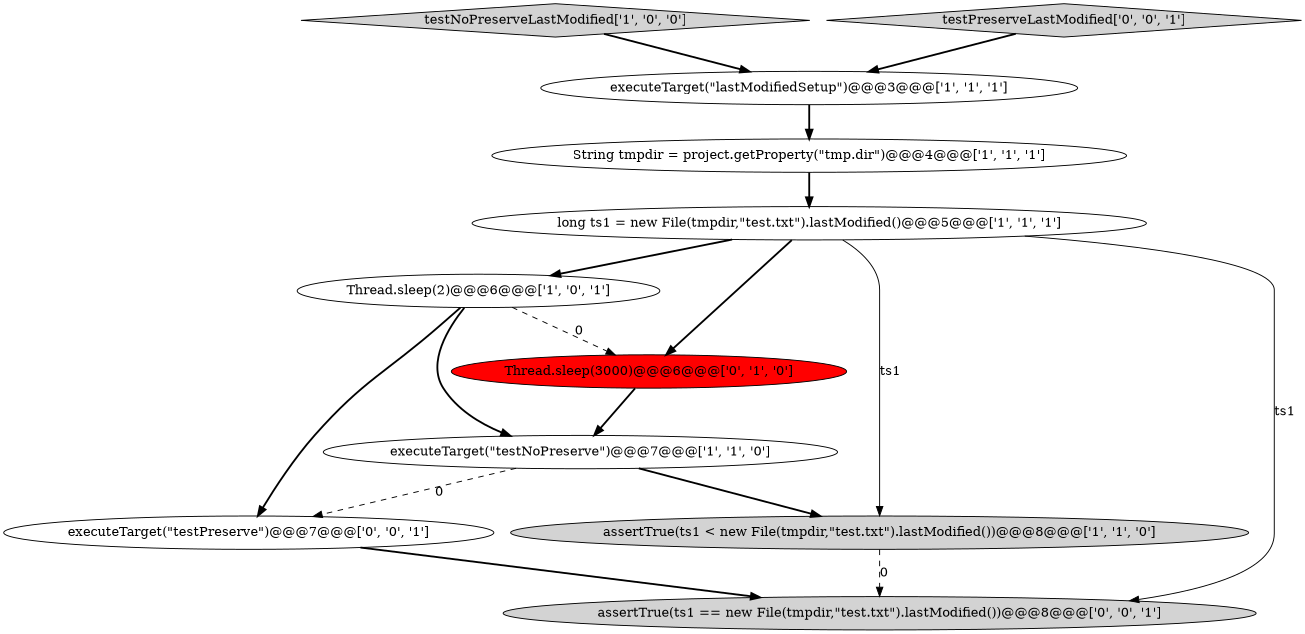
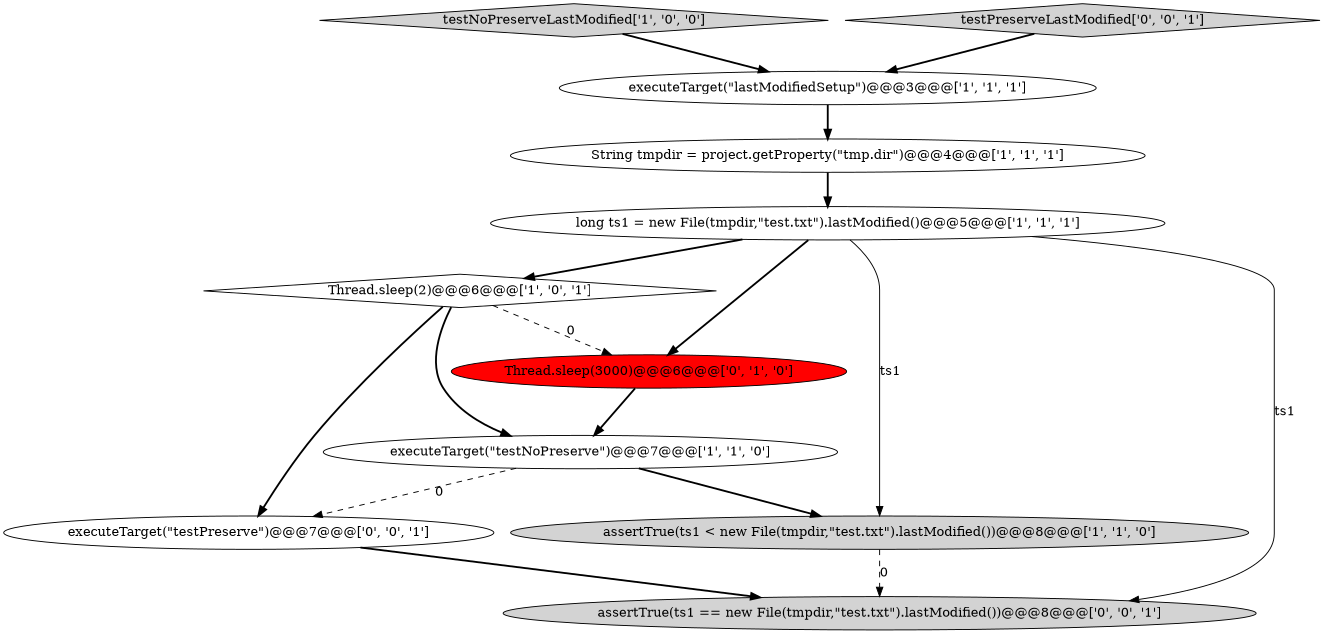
node "Thread.sleep(2)@@@6@@@['1', '0', '1']": shape ellipse -> diamond
